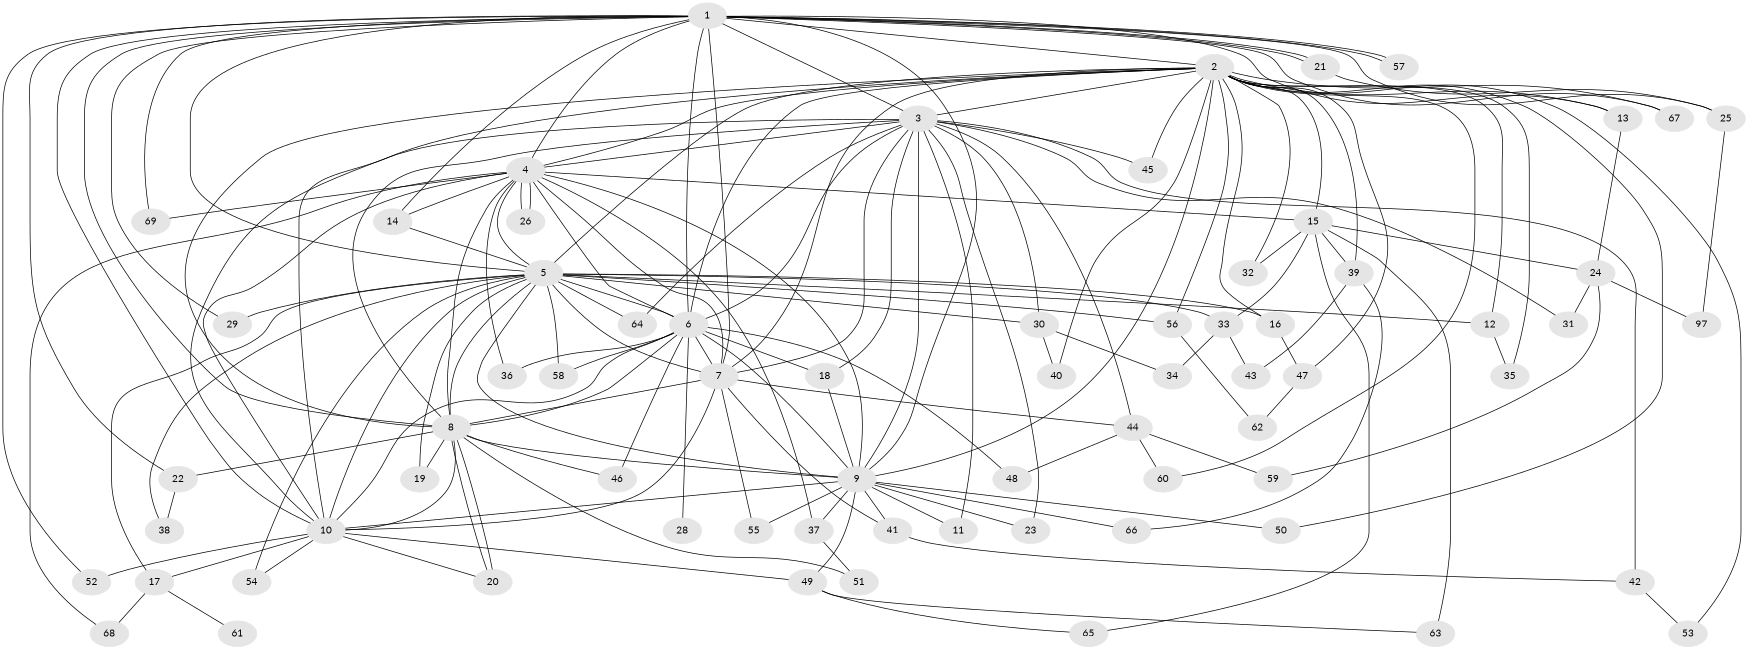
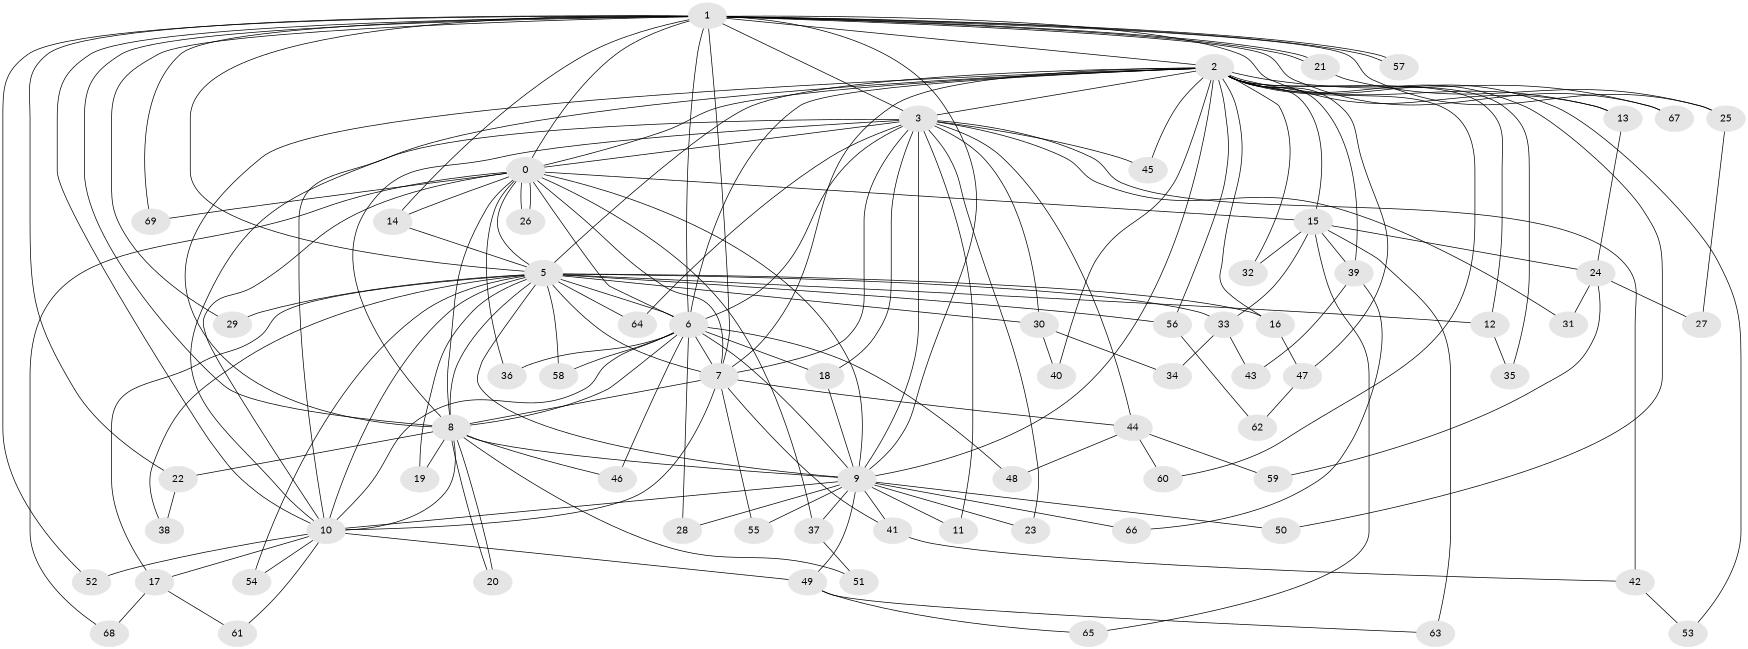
node "4": label "4" -> "0"
node "97": label "97" -> "27"
edge "9" -- "28": added
edge "10" -- "20": now "10" -- "61"
